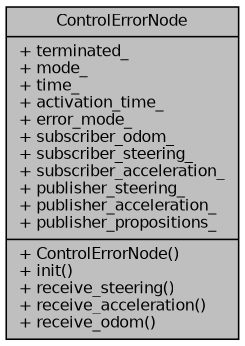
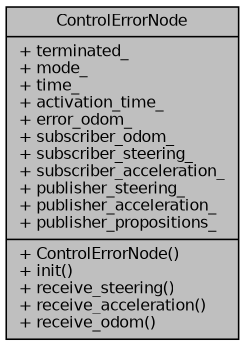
node "ControlErrorNode": text "+ error_mode_" -> "+ error_odom_"
